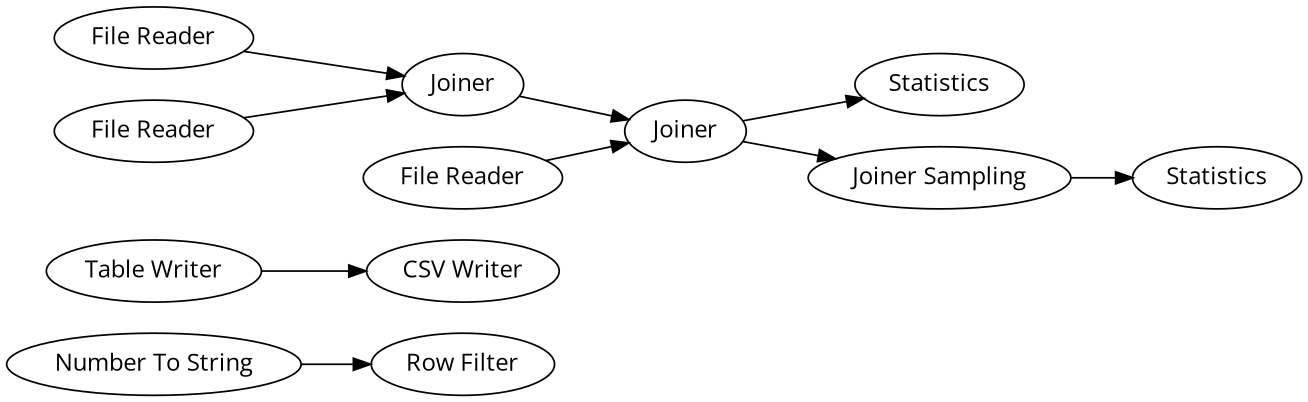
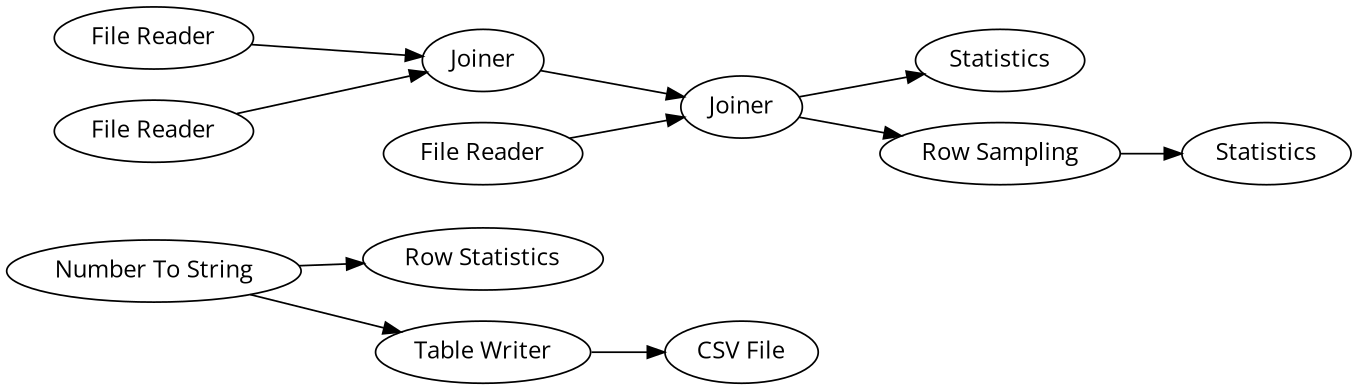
node "Joiner Sampling": label "Joiner Sampling" -> "Row Sampling"
node "CSV Writer": label "CSV Writer" -> "CSV File"
edge "Number To String" -> "Table Writer": added
node "Row Filter": label "Row Filter" -> "Row Statistics"
